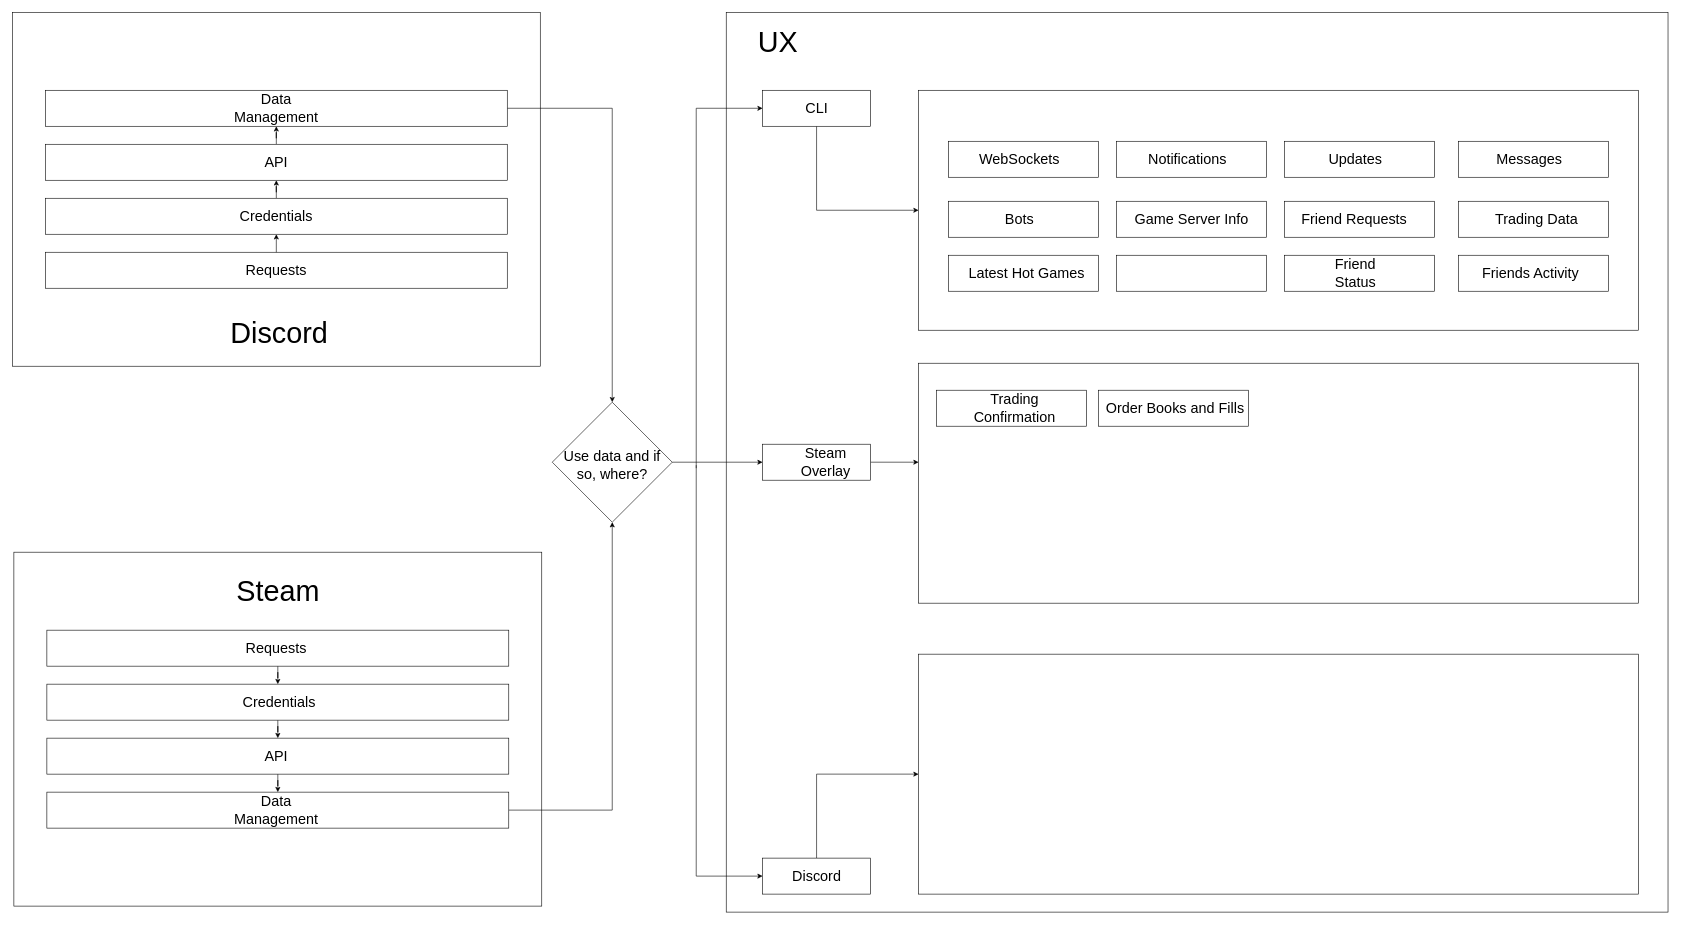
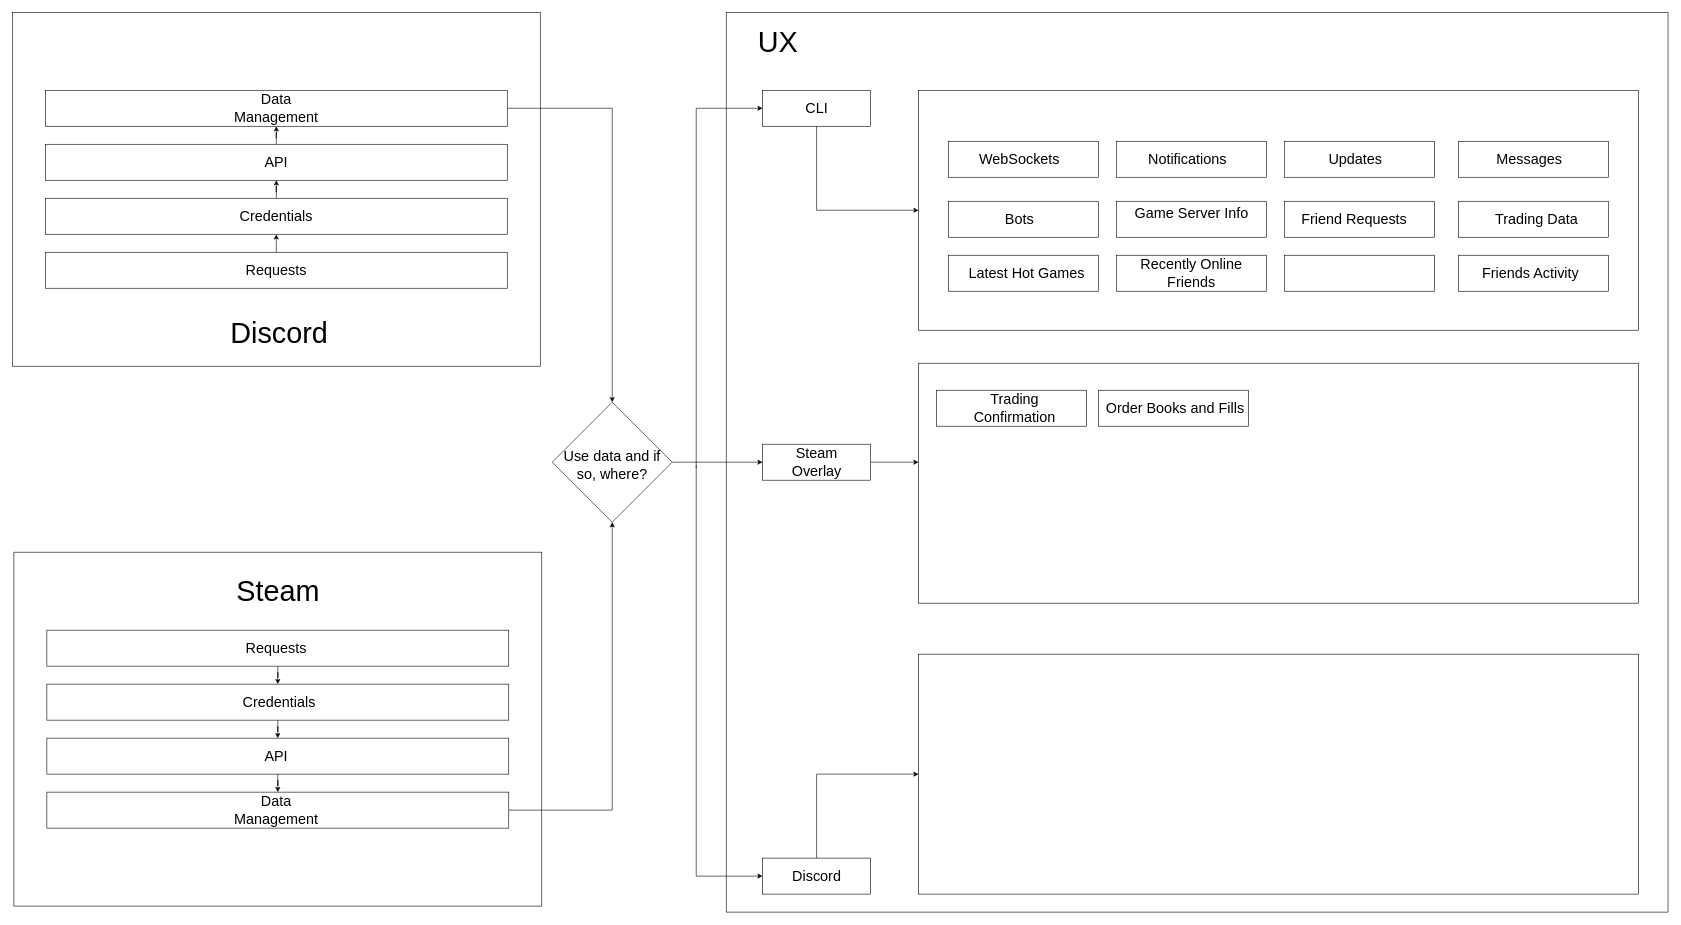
node "Game Server Info": moved (1192, 219) -> (1192, 213)
node "Recently Online Friends": added
node "Friend Status": removed
node "Steam Overlay": moved (826, 462) -> (817, 462)
